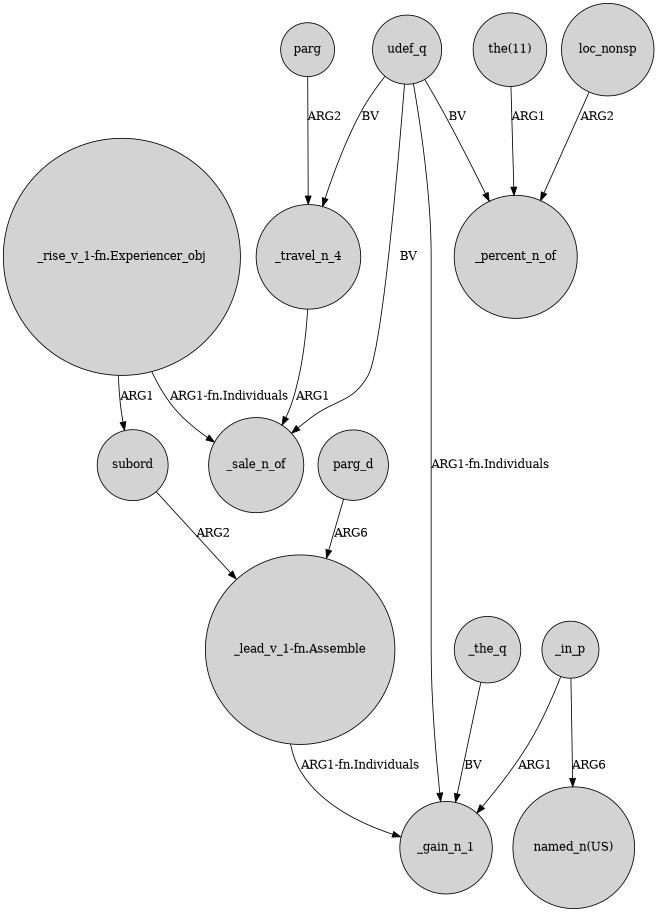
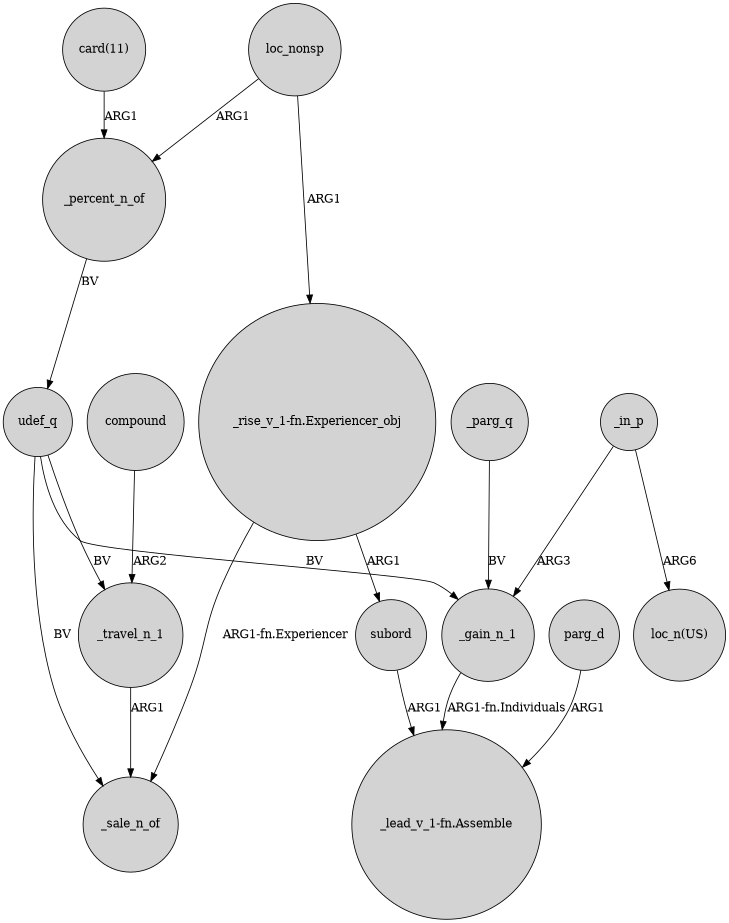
node "parg": label "parg" -> "compound"
node "the(11)": label "the(11)" -> "card(11)"
edge "loc_nonsp" -> "_percent_n_of": label "ARG2" -> "ARG1"
edge "udef_q" -> "_percent_n_of": reversed
edge "loc_nonsp" -> "_rise_v_1-fn.Experiencer_obj": added, label "ARG1"
node "_travel_n_4": label "_travel_n_4" -> "_travel_n_1"
edge "_rise_v_1-fn.Experiencer_obj" -> "_sale_n_of": label "ARG1-fn.Individuals" -> "ARG1-fn.Experiencer"
edge "udef_q" -> "_gain_n_1": label "ARG1-fn.Individuals" -> "BV"
edge "subord" -> "_lead_v_1-fn.Assemble": label "ARG2" -> "ARG1"
edge "parg_d" -> "_lead_v_1-fn.Assemble": label "ARG6" -> "ARG1"
node "_the_q": label "_the_q" -> "_parg_q"
edge "_in_p" -> "_gain_n_1": label "ARG1" -> "ARG3"
edge "_lead_v_1-fn.Assemble" -> "_gain_n_1": reversed
node "named_n(US)": label "named_n(US)" -> "loc_n(US)"
